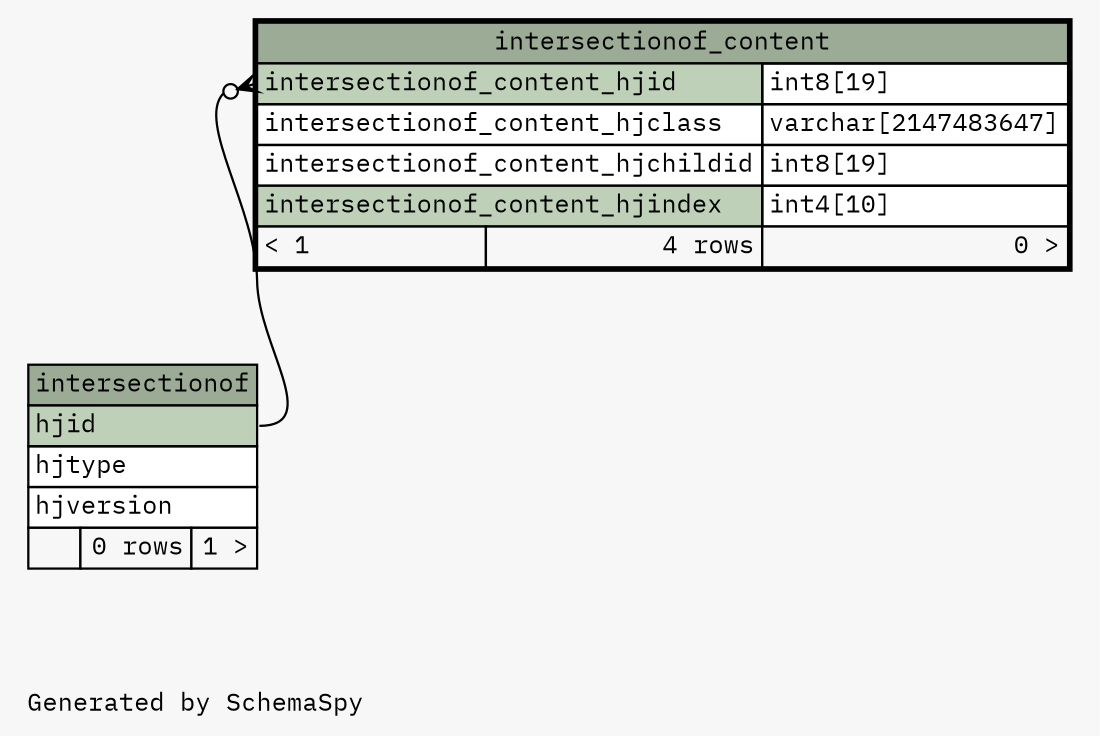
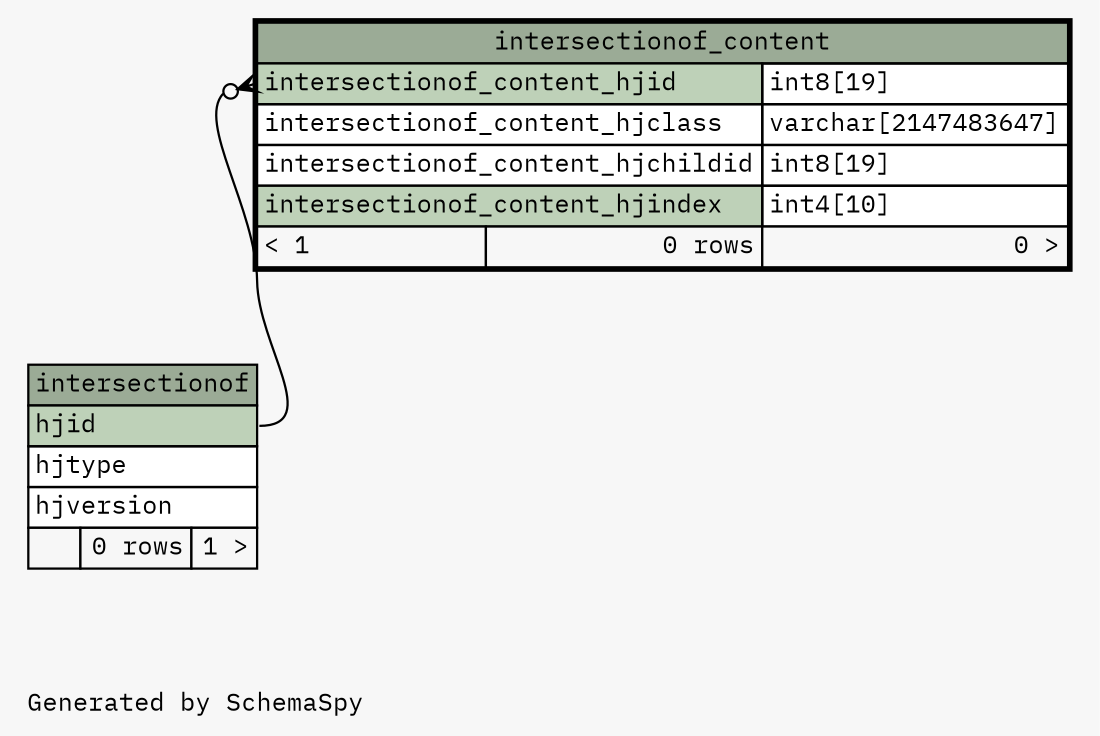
node "intersectionof_content": text "4 rows" -> "0 rows"
